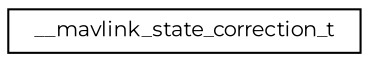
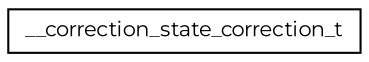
node "__mavlink_state_correction_t": label "__mavlink_state_correction_t" -> "__correction_state_correction_t"
